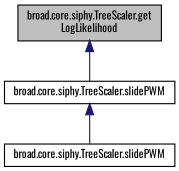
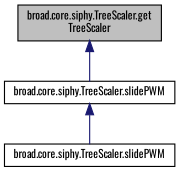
node "broad.core.siphy.TreeScaler.get LogLikelihood": label "broad.core.siphy.TreeScaler.get LogLikelihood" -> "broad.core.siphy.TreeScaler.get TreeScaler"
